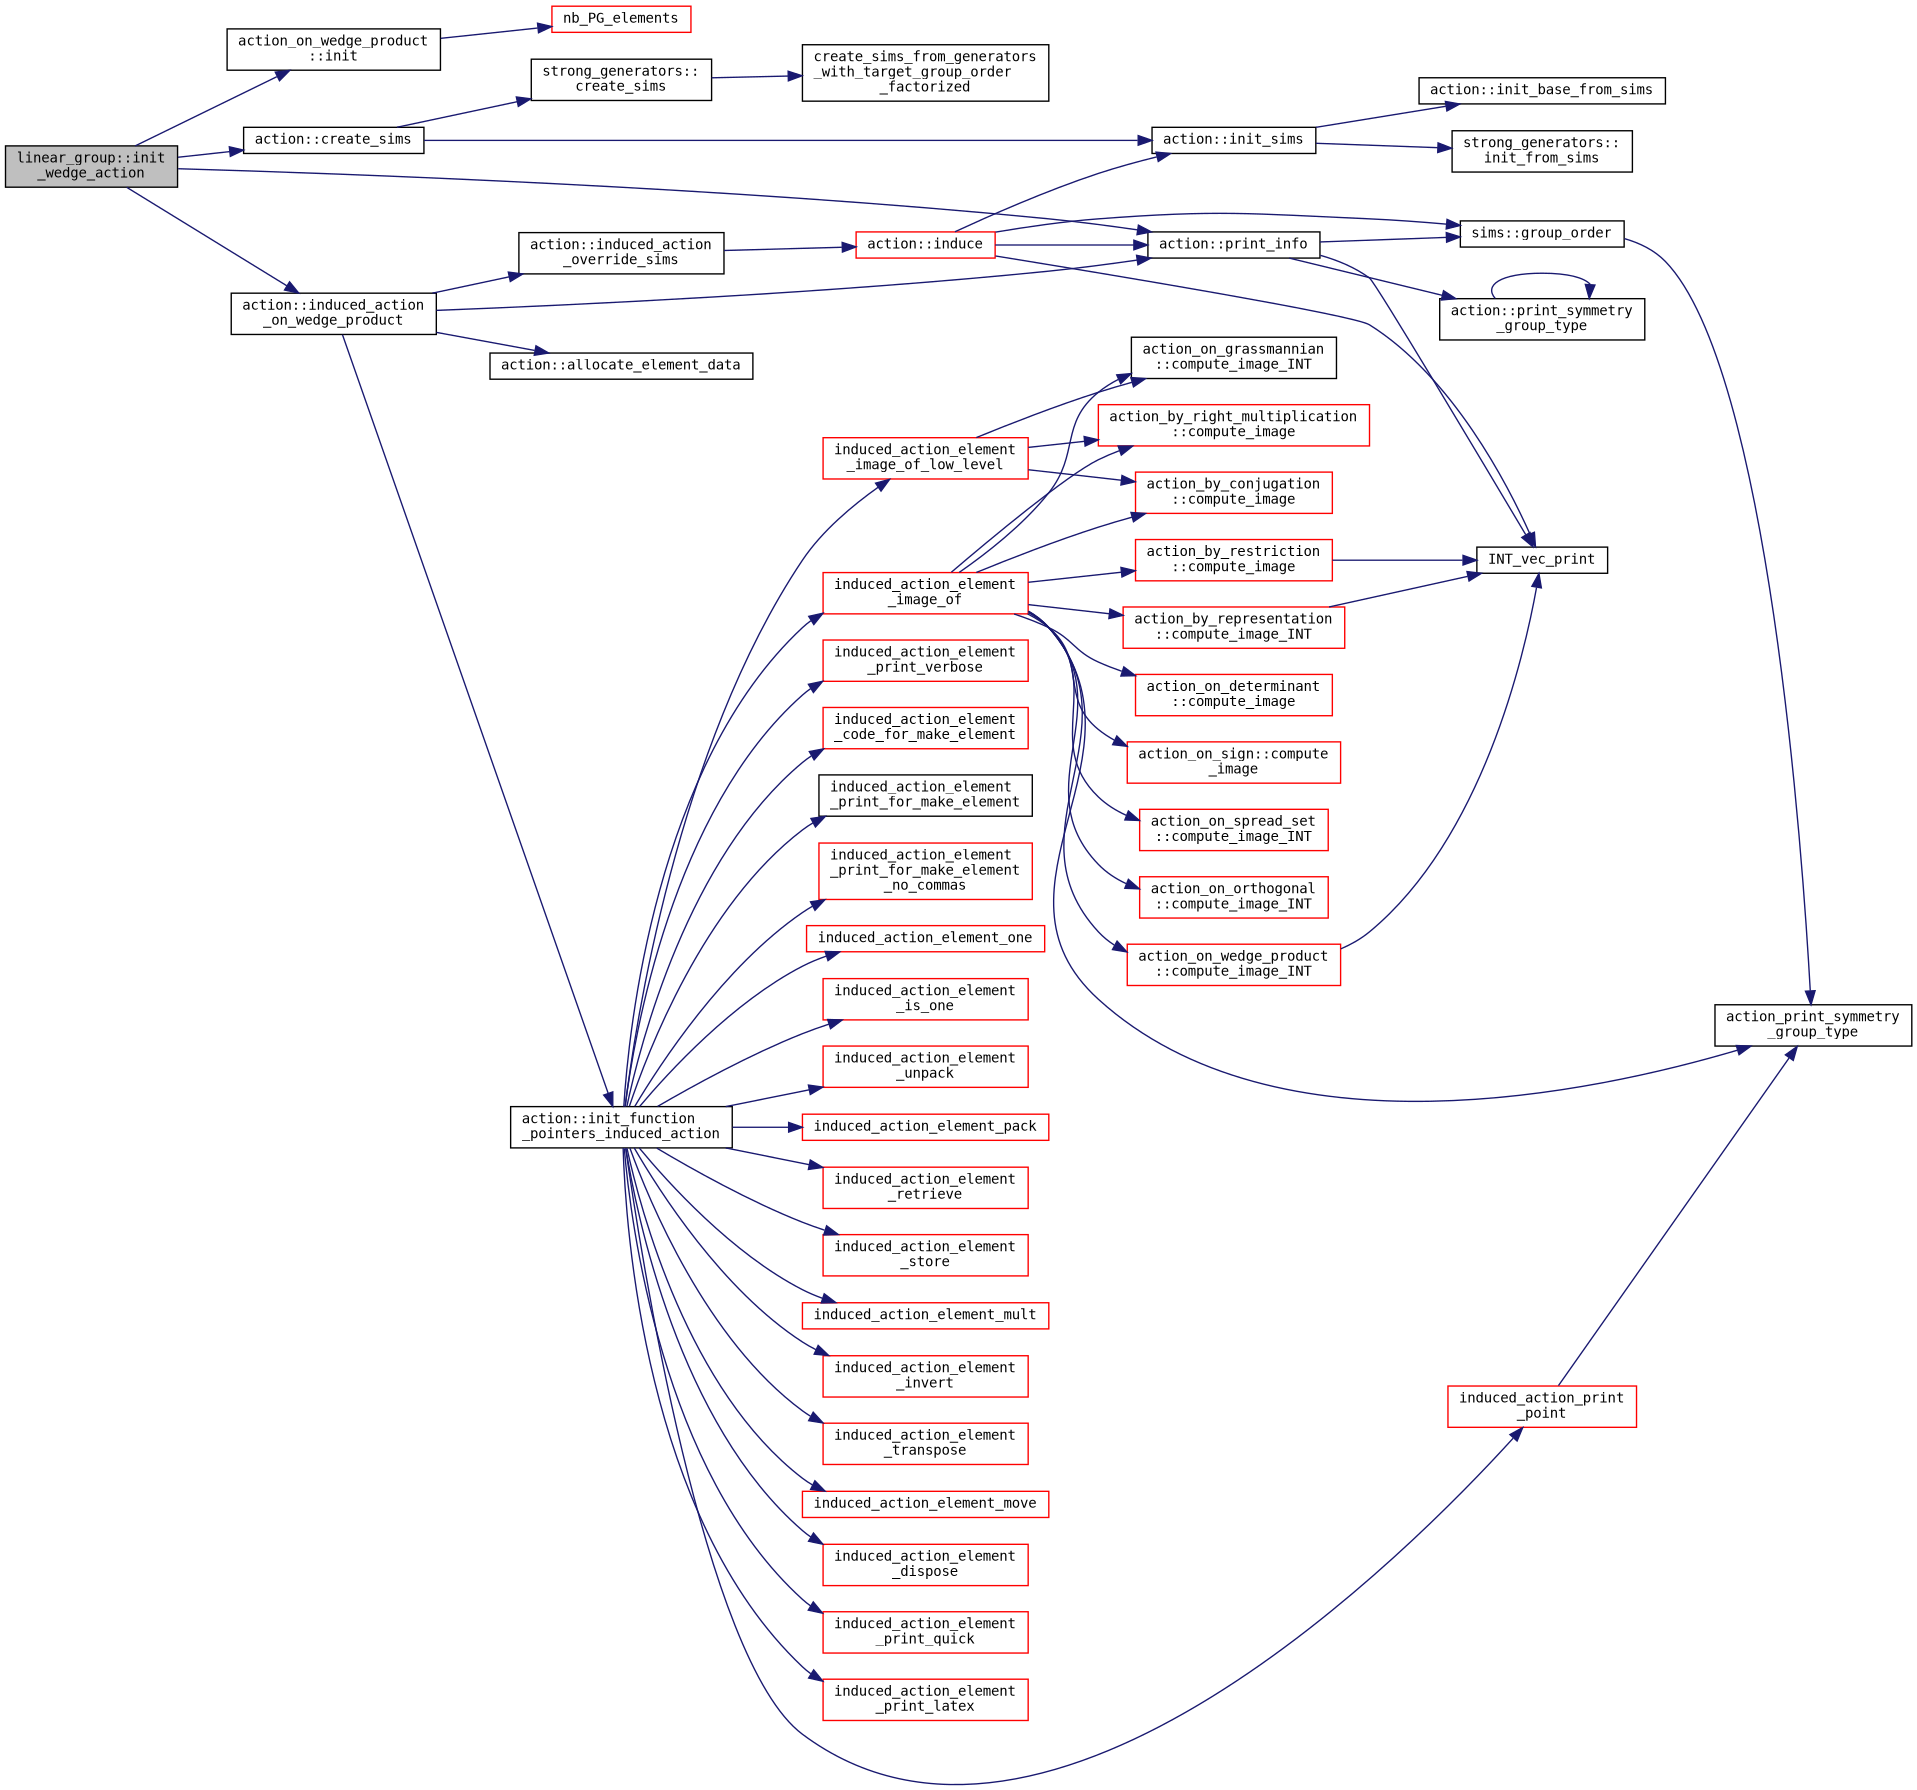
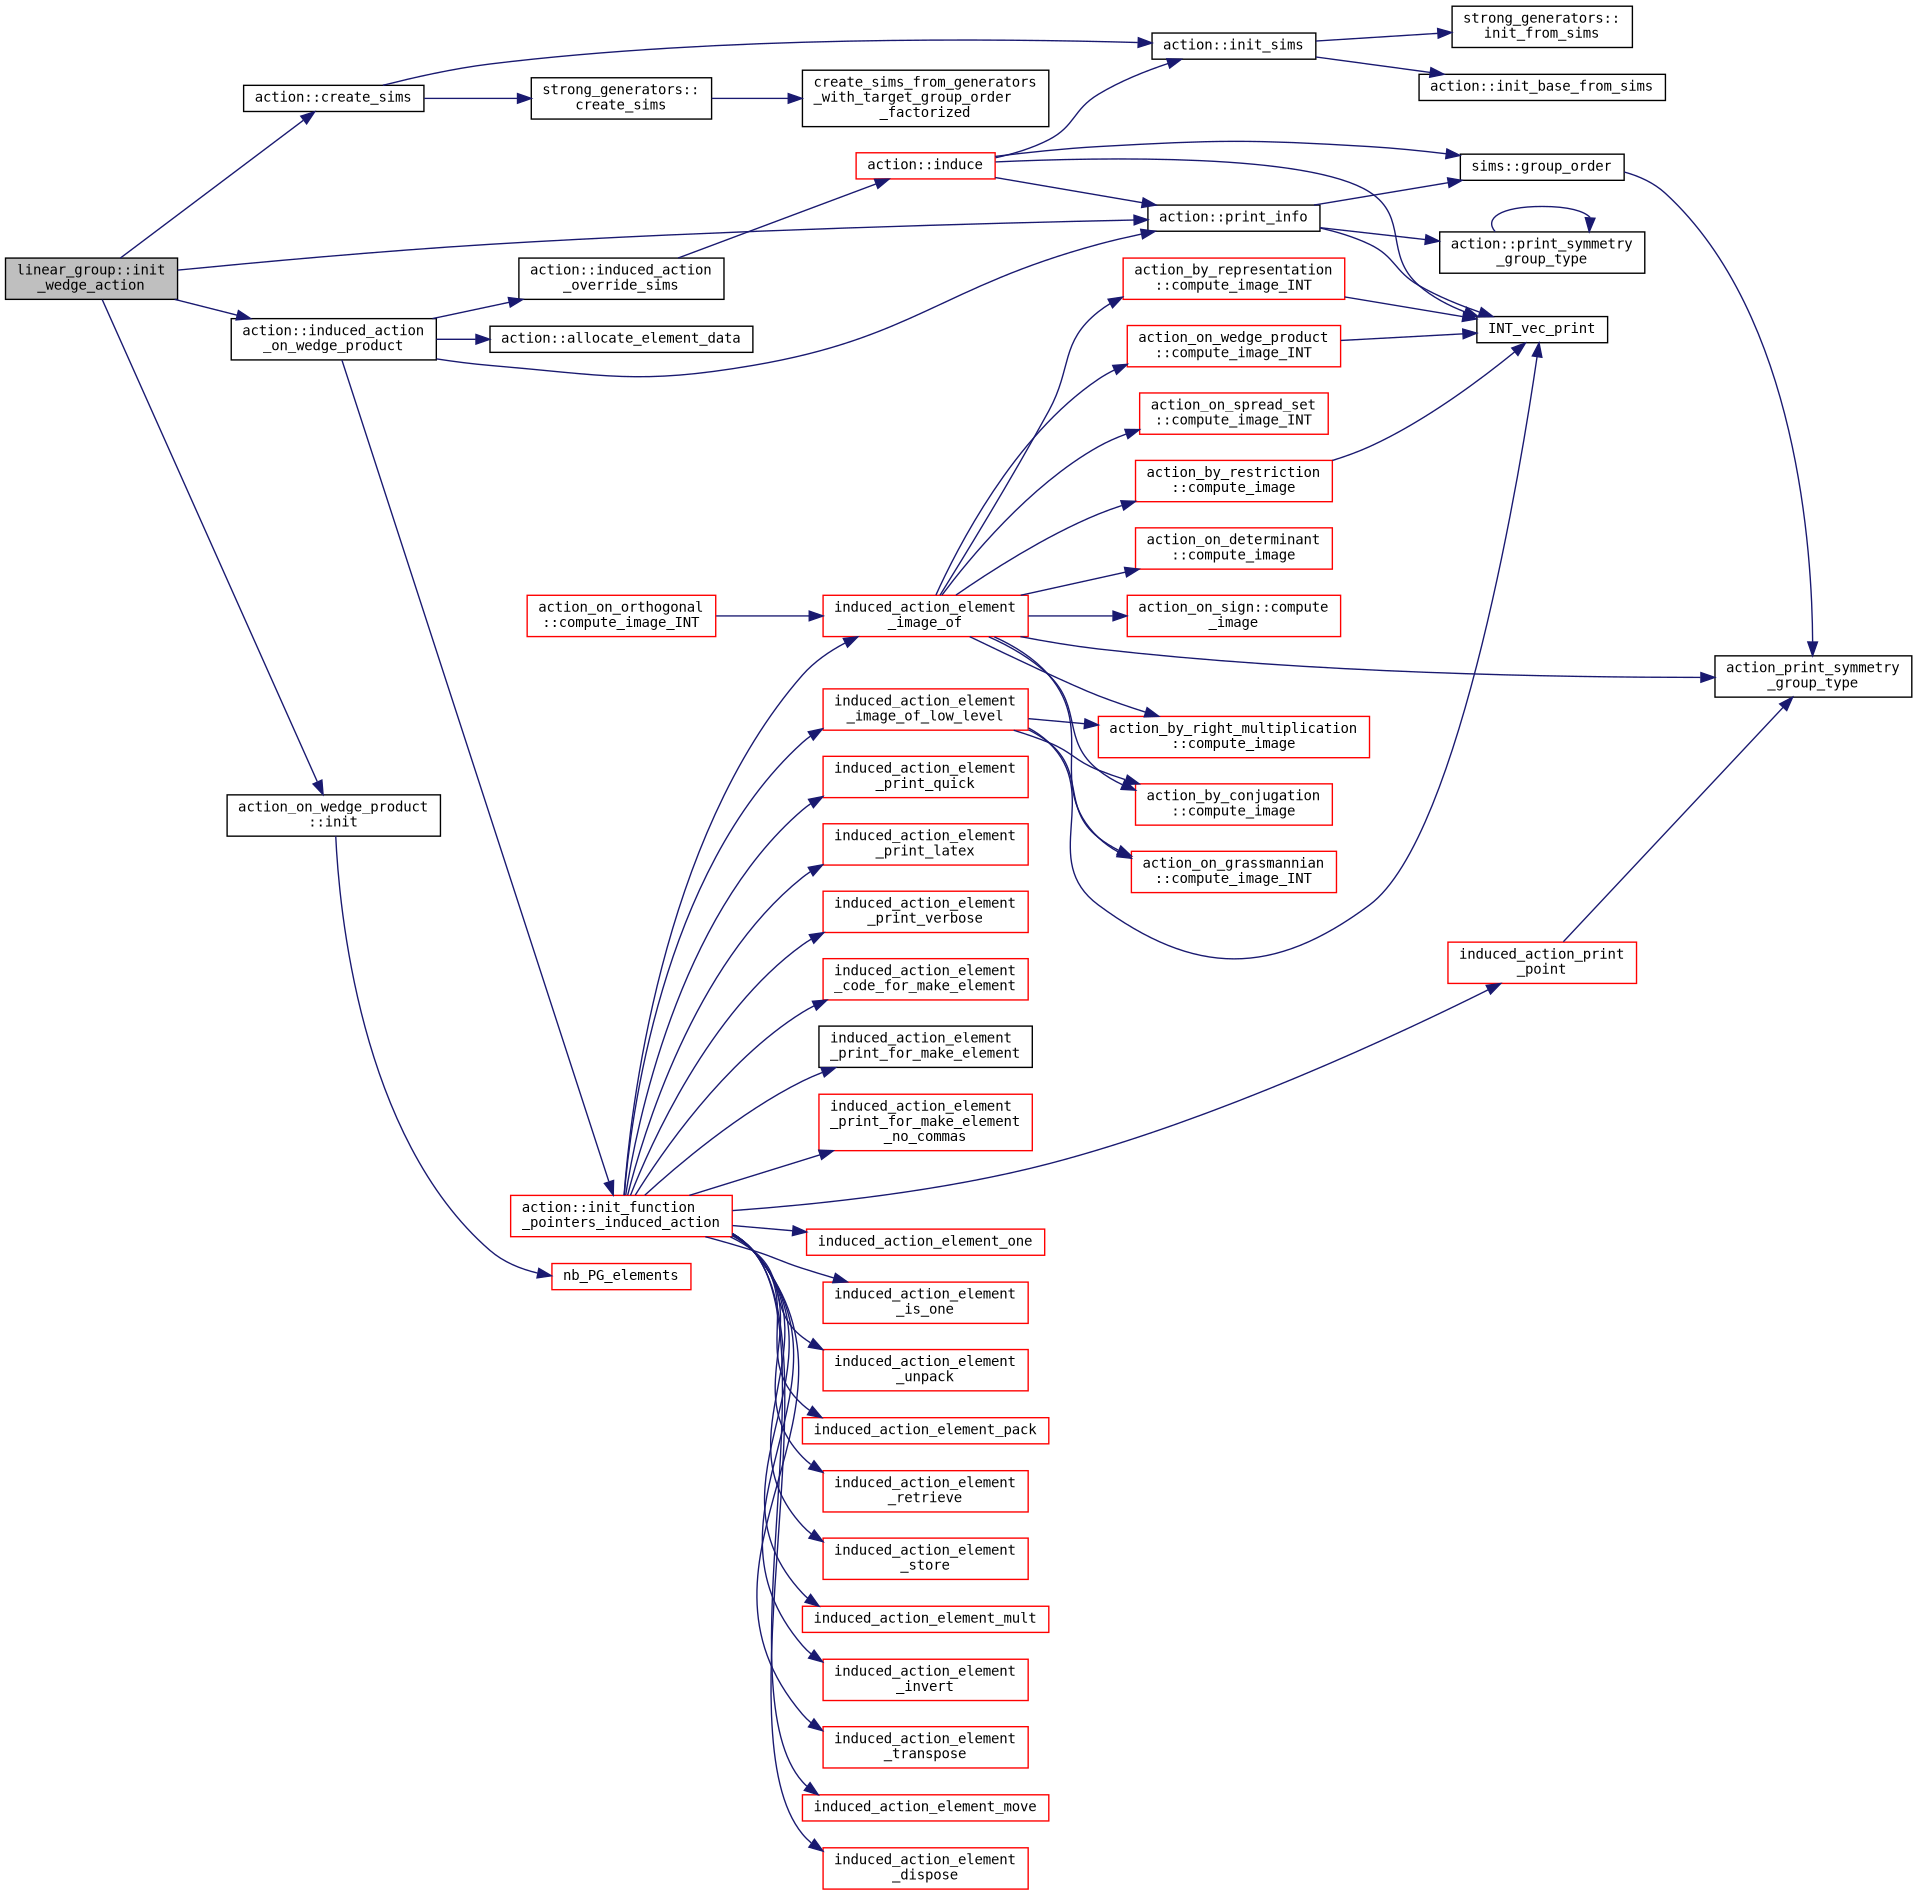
node "action_on_grassmannian ::compute_image_INT": color black -> red
edge "induced_action_element _image_of" -> "action_on_orthogonal ::compute_image_INT": reversed
edge "induced_action_element _image_of_low_level" -> "INT_vec_print": added
node "action::init_function _pointers_induced_action": color black -> red
